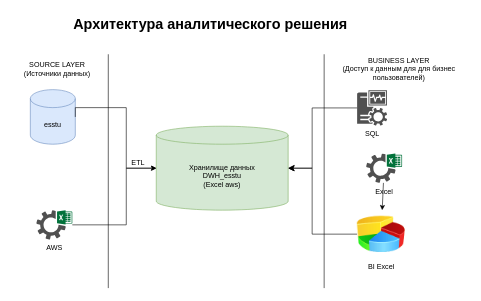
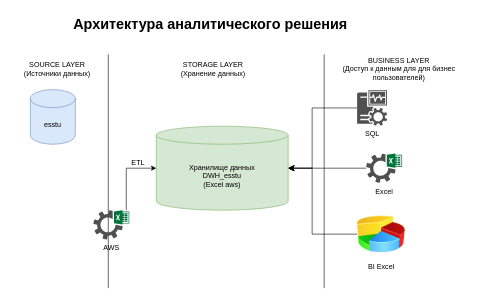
node "STORAGE LAYER (Хранение данных)": added
edge "esstu" -> "Хранилище данных DWH_esstu (Excel aws)": removed
edge "Excel" -> "BI Excel": now "Excel" -> "Хранилище данных DWH_esstu (Excel aws)"
node "AWS": moved (54, 225) -> (111, 225)
